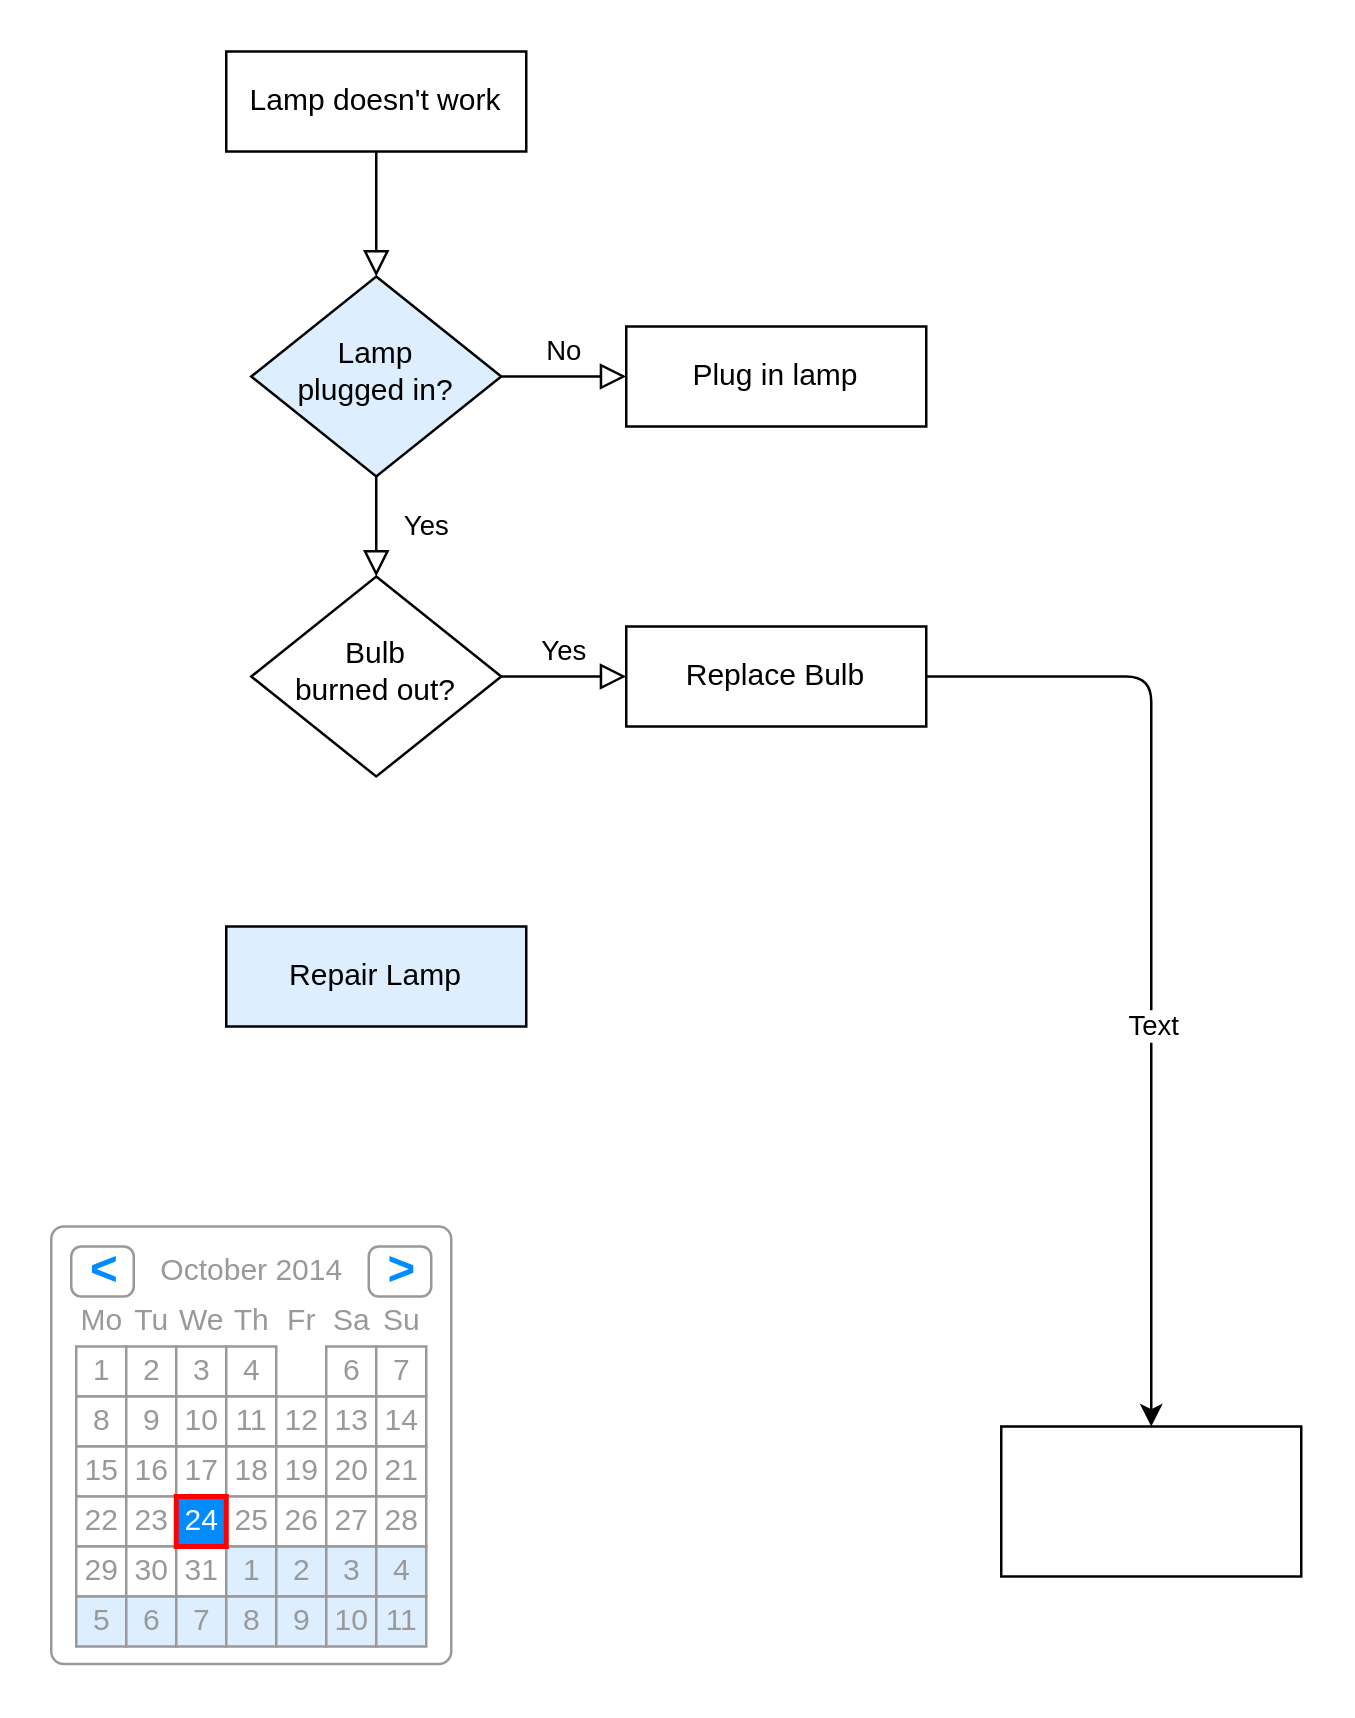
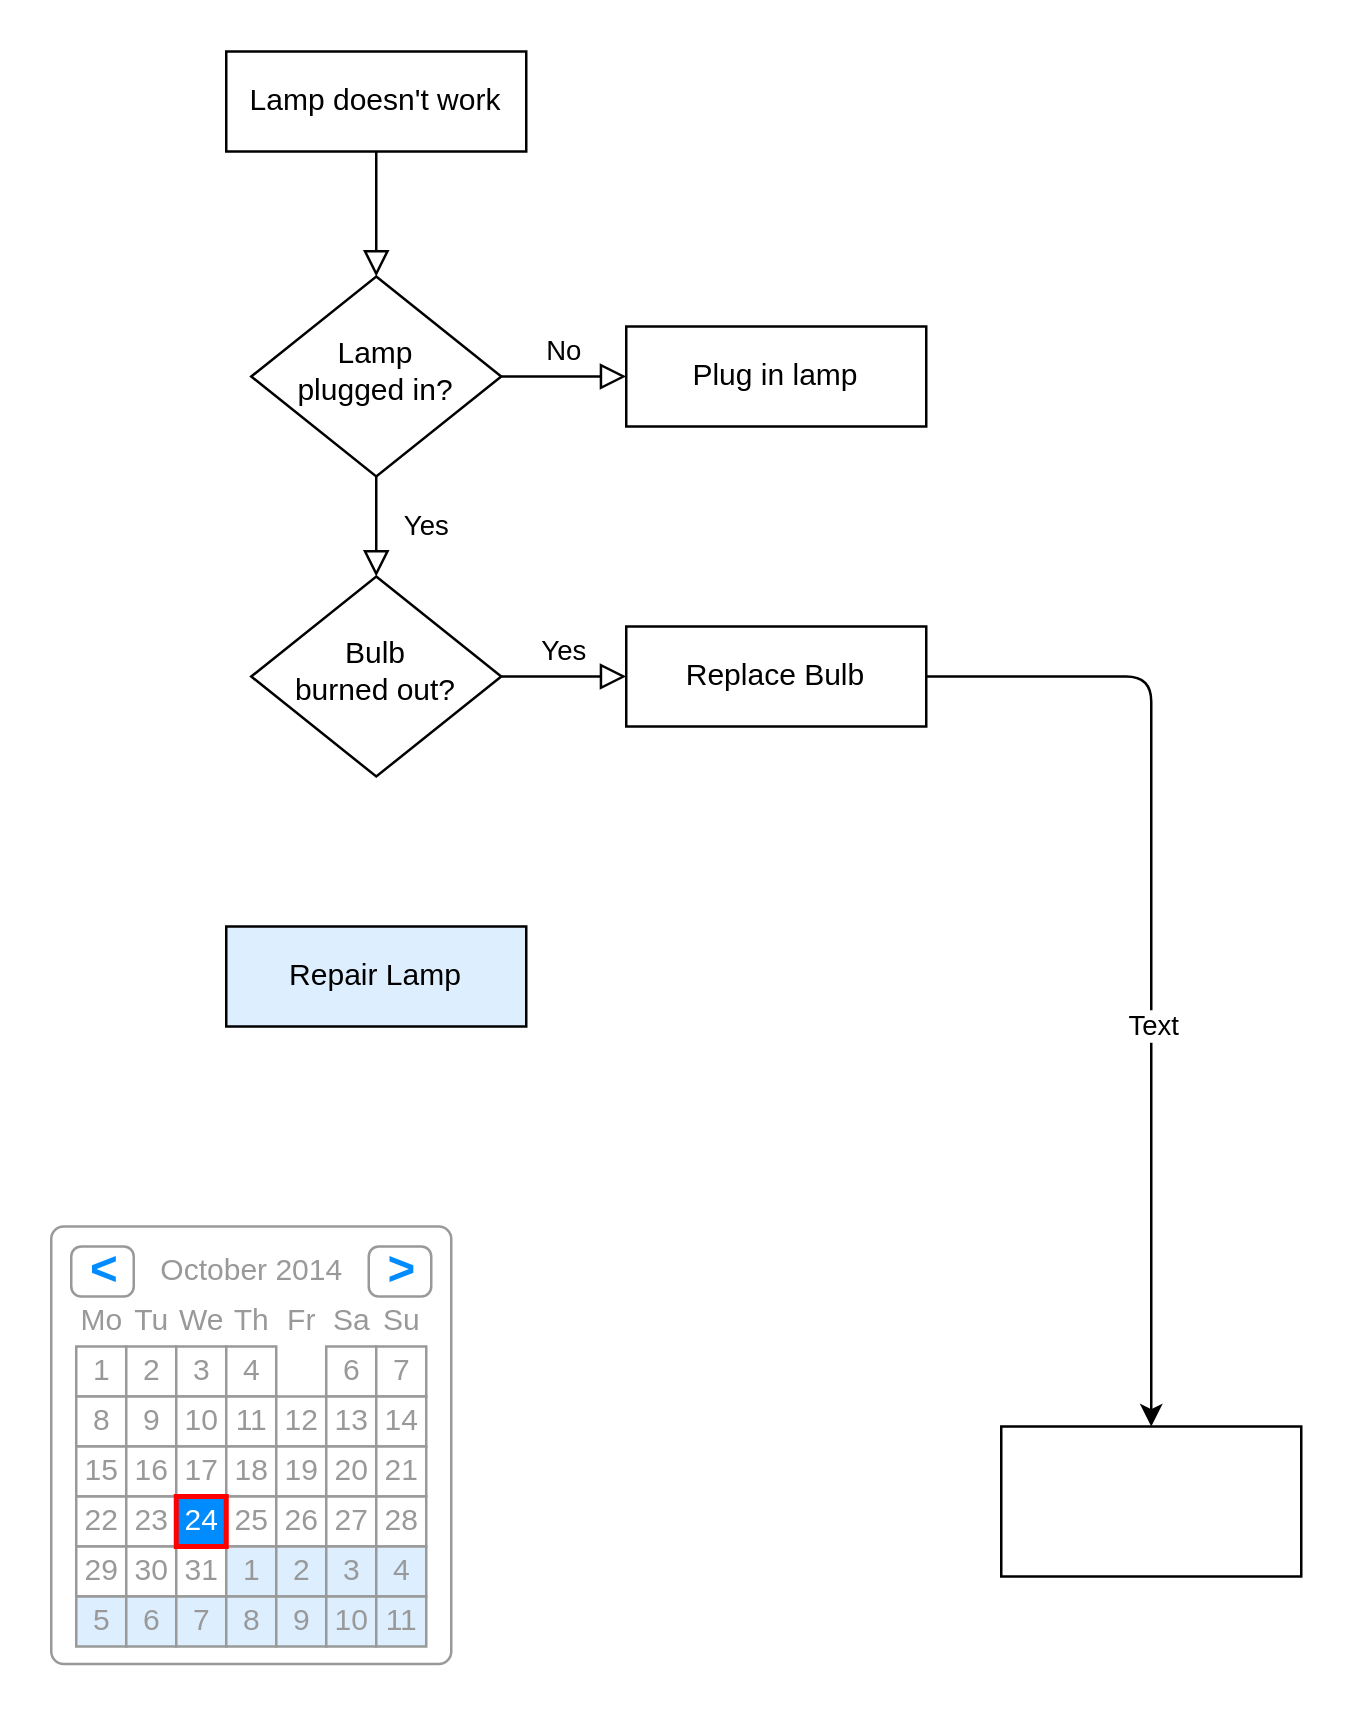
node "Lamp plugged in?": fillcolor #ddeeff -> #ffffff
